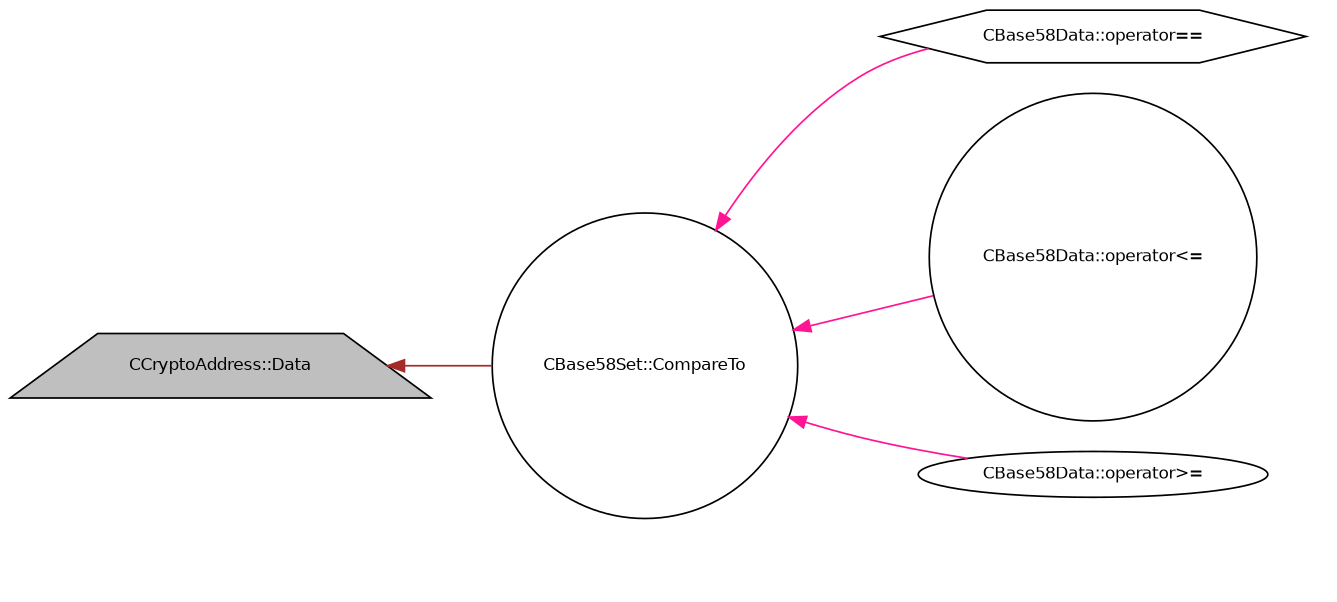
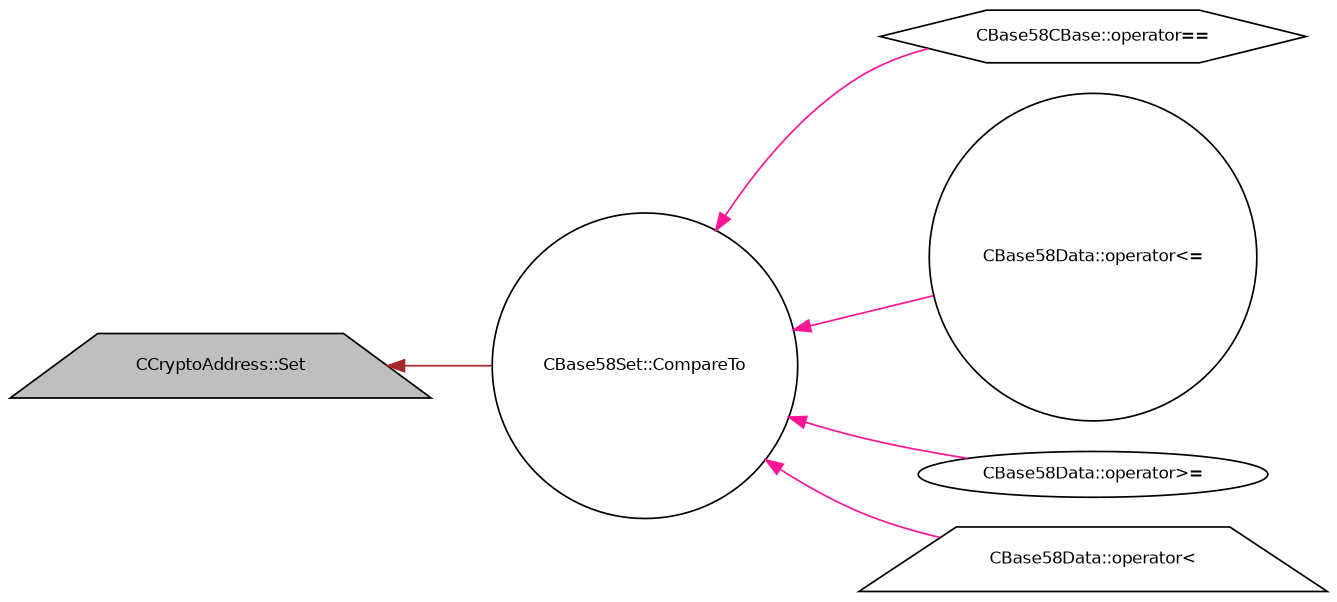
node "CBase58Data::operator==": label "CBase58Data::operator==" -> "CBase58CBase::operator=="
node "CCryptoAddress::Data": label "CCryptoAddress::Data" -> "CCryptoAddress::Set"
node "CBase58Data::operator<": added
